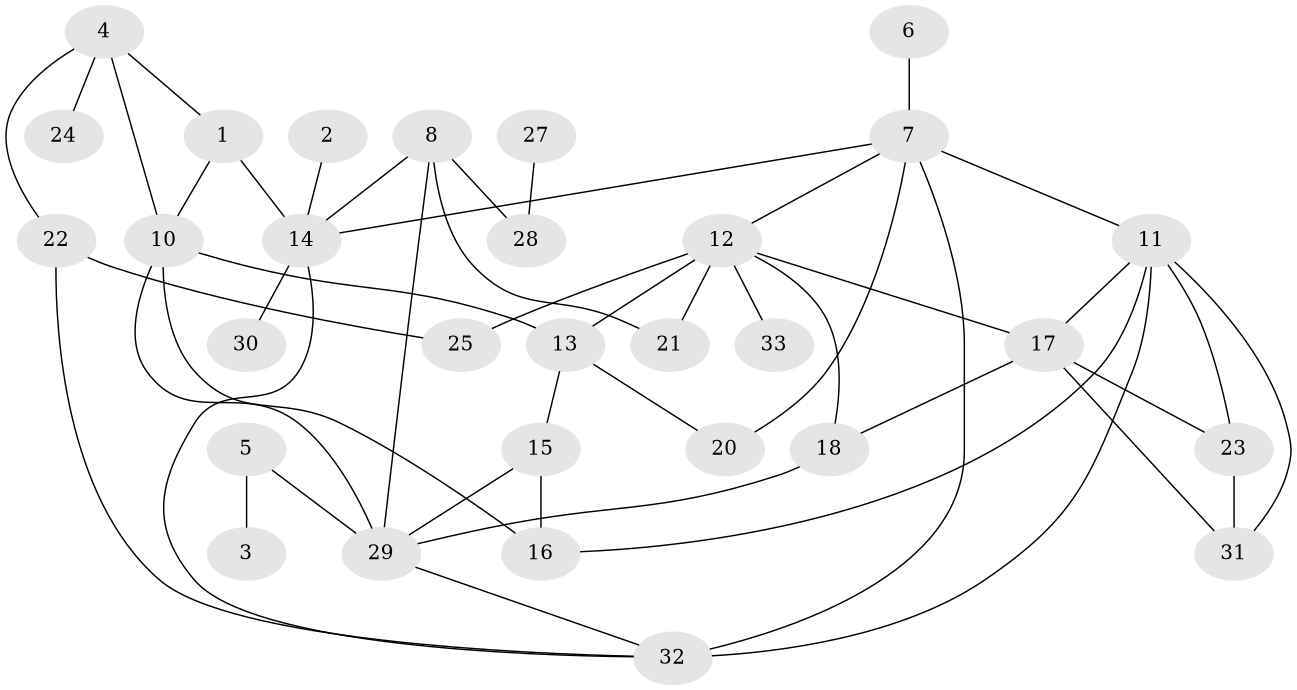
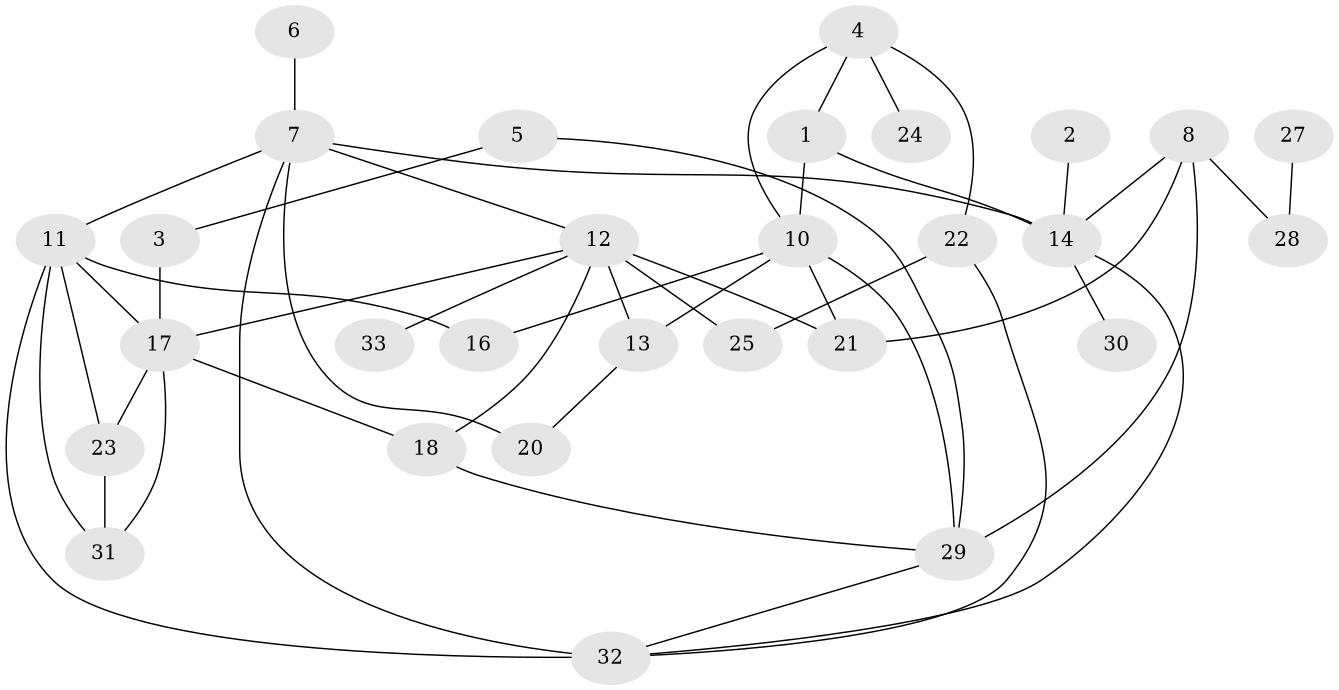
edge "3" -- "17": added
edge "10" -- "21": added
node "15": removed
